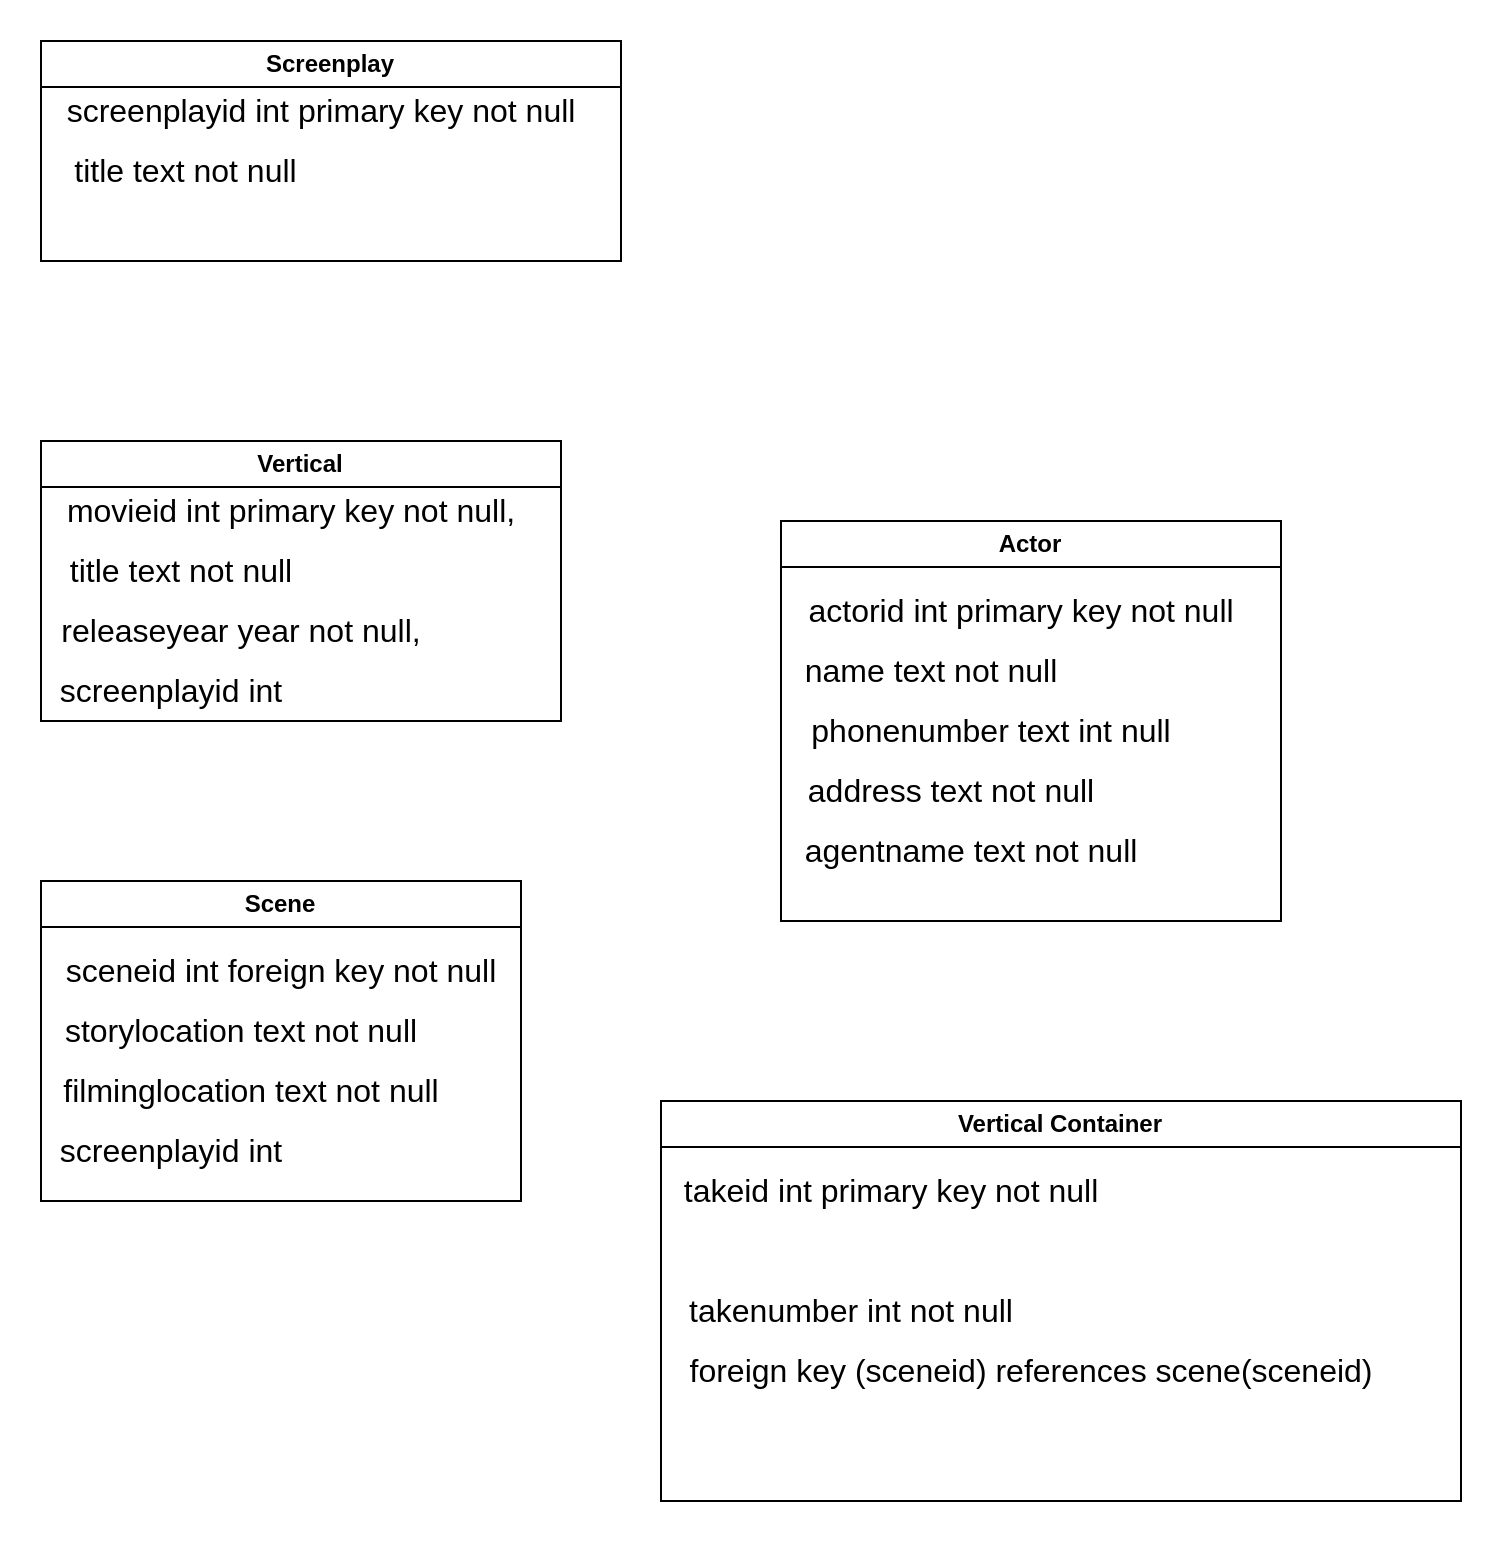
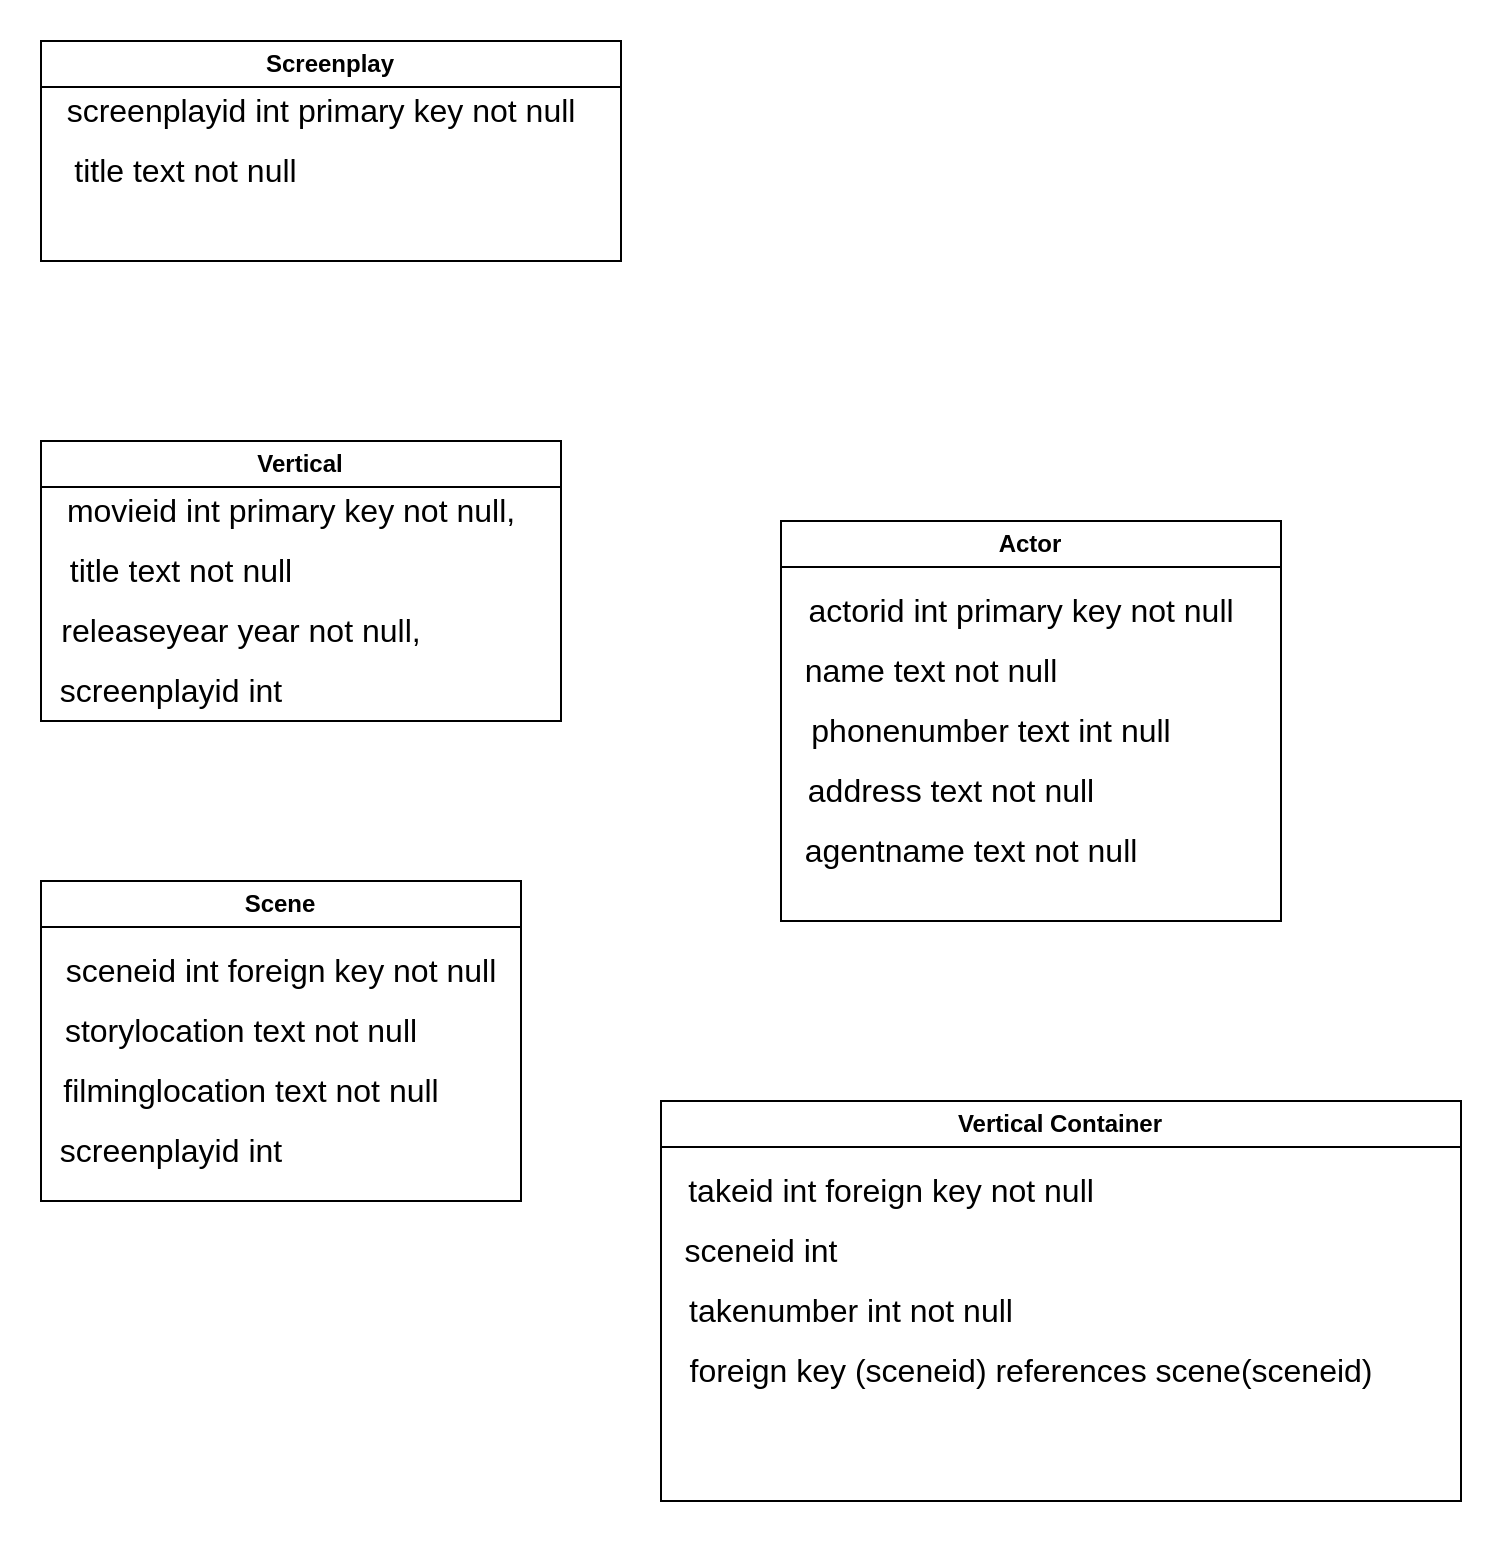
node "takeid int primary key not null": label "takeid int primary key not null" -> "takeid int foreign key not null"
node "sceneid int": added
